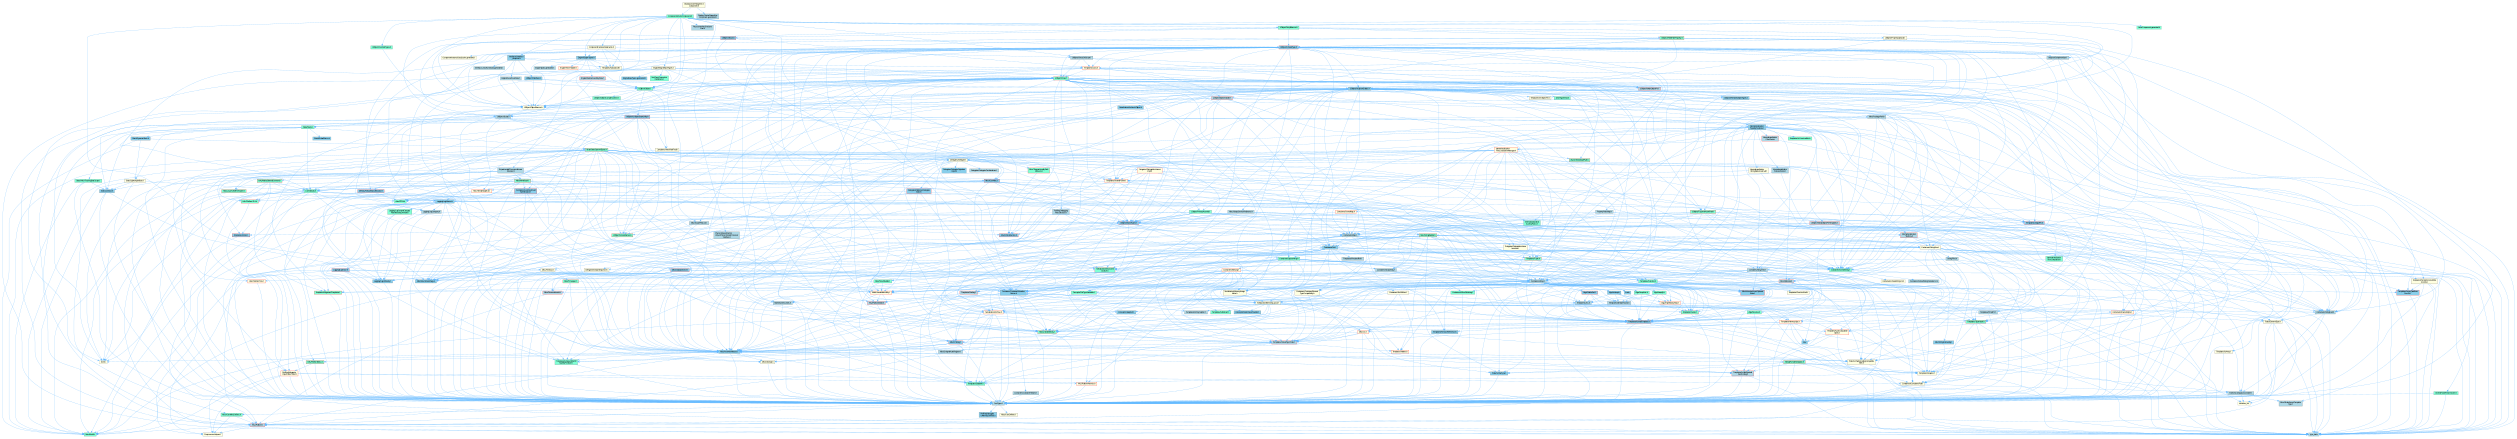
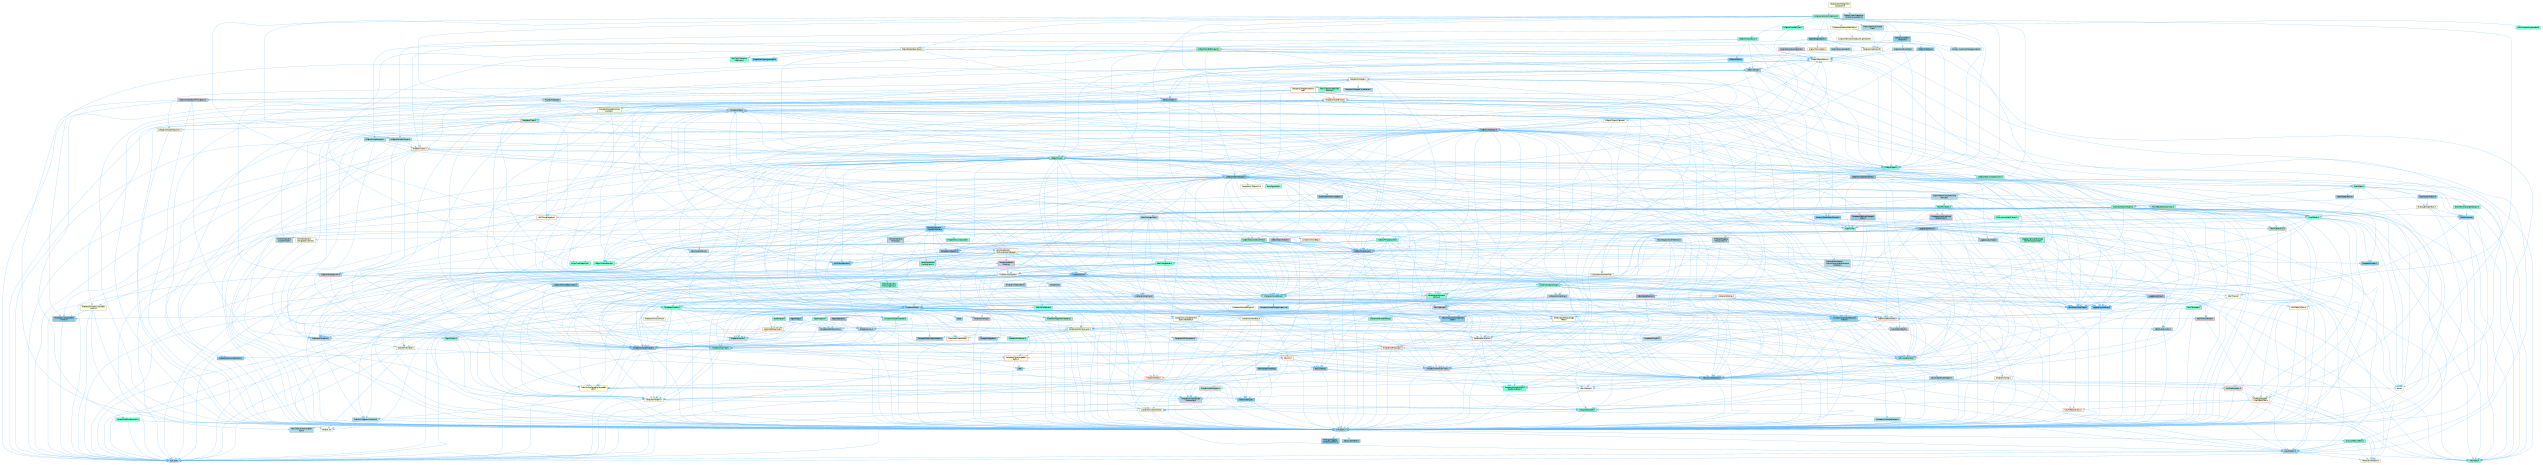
edge "UObject/UnrealType.h" -> "Templates/Tuple.h": reversed
node "Delegates/DelegateSignature Impl.inl": removed
edge "Templates/UniquePtr.h" -> "Templates/UnrealTemplate.h": now "String/Find.h" -> "Templates/UnrealTemplate.h"
edge "Misc/StringBuilder.h" -> "Traits/IsCharType.h": now "Containers/SetUtilities.h" -> "Traits/IsCharType.h"
node "Misc/CoreDefines.h": fillcolor lightyellow -> skyblue
